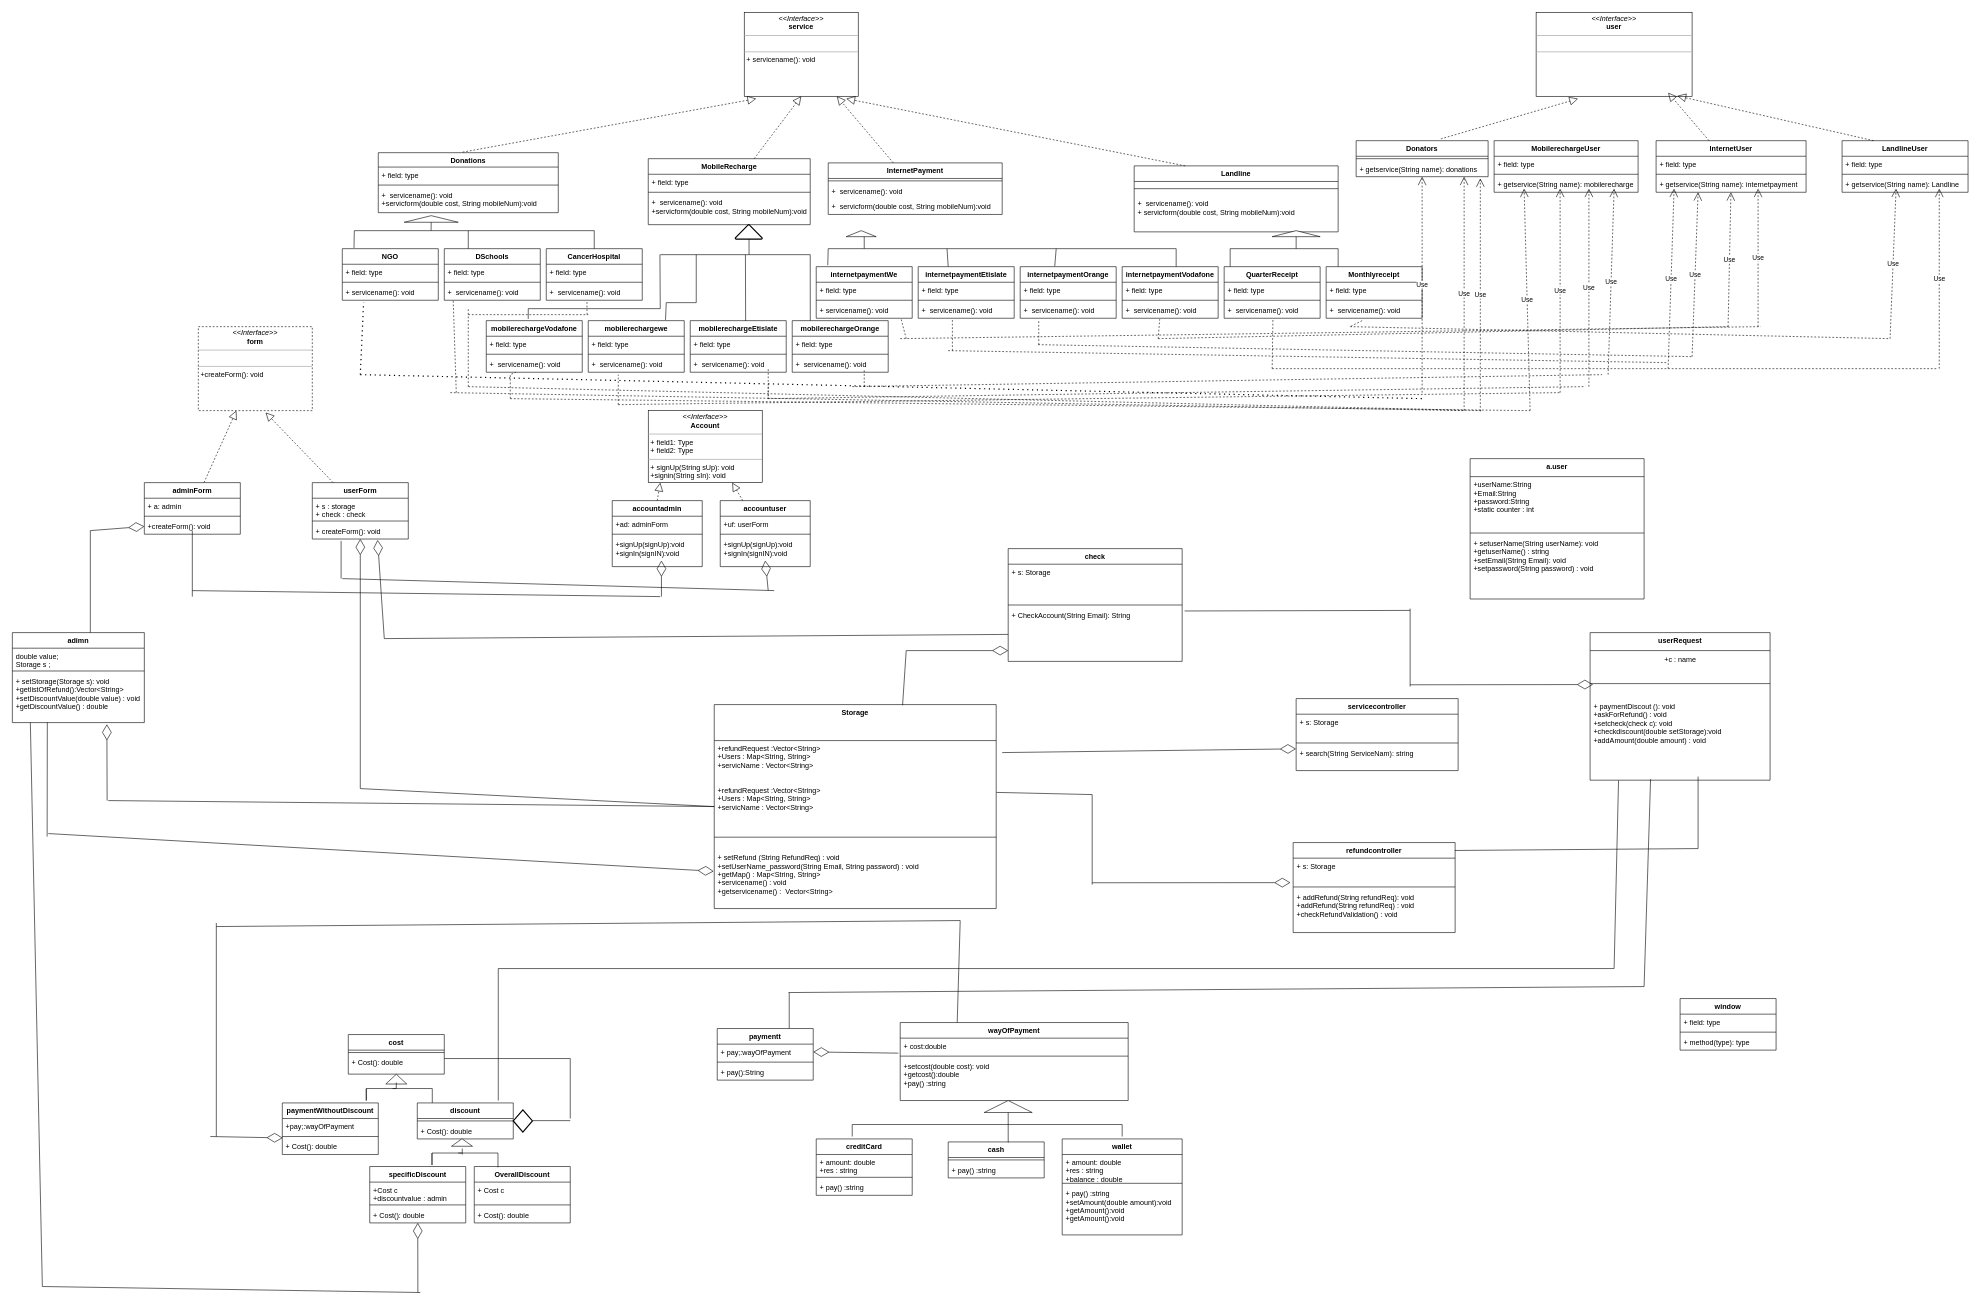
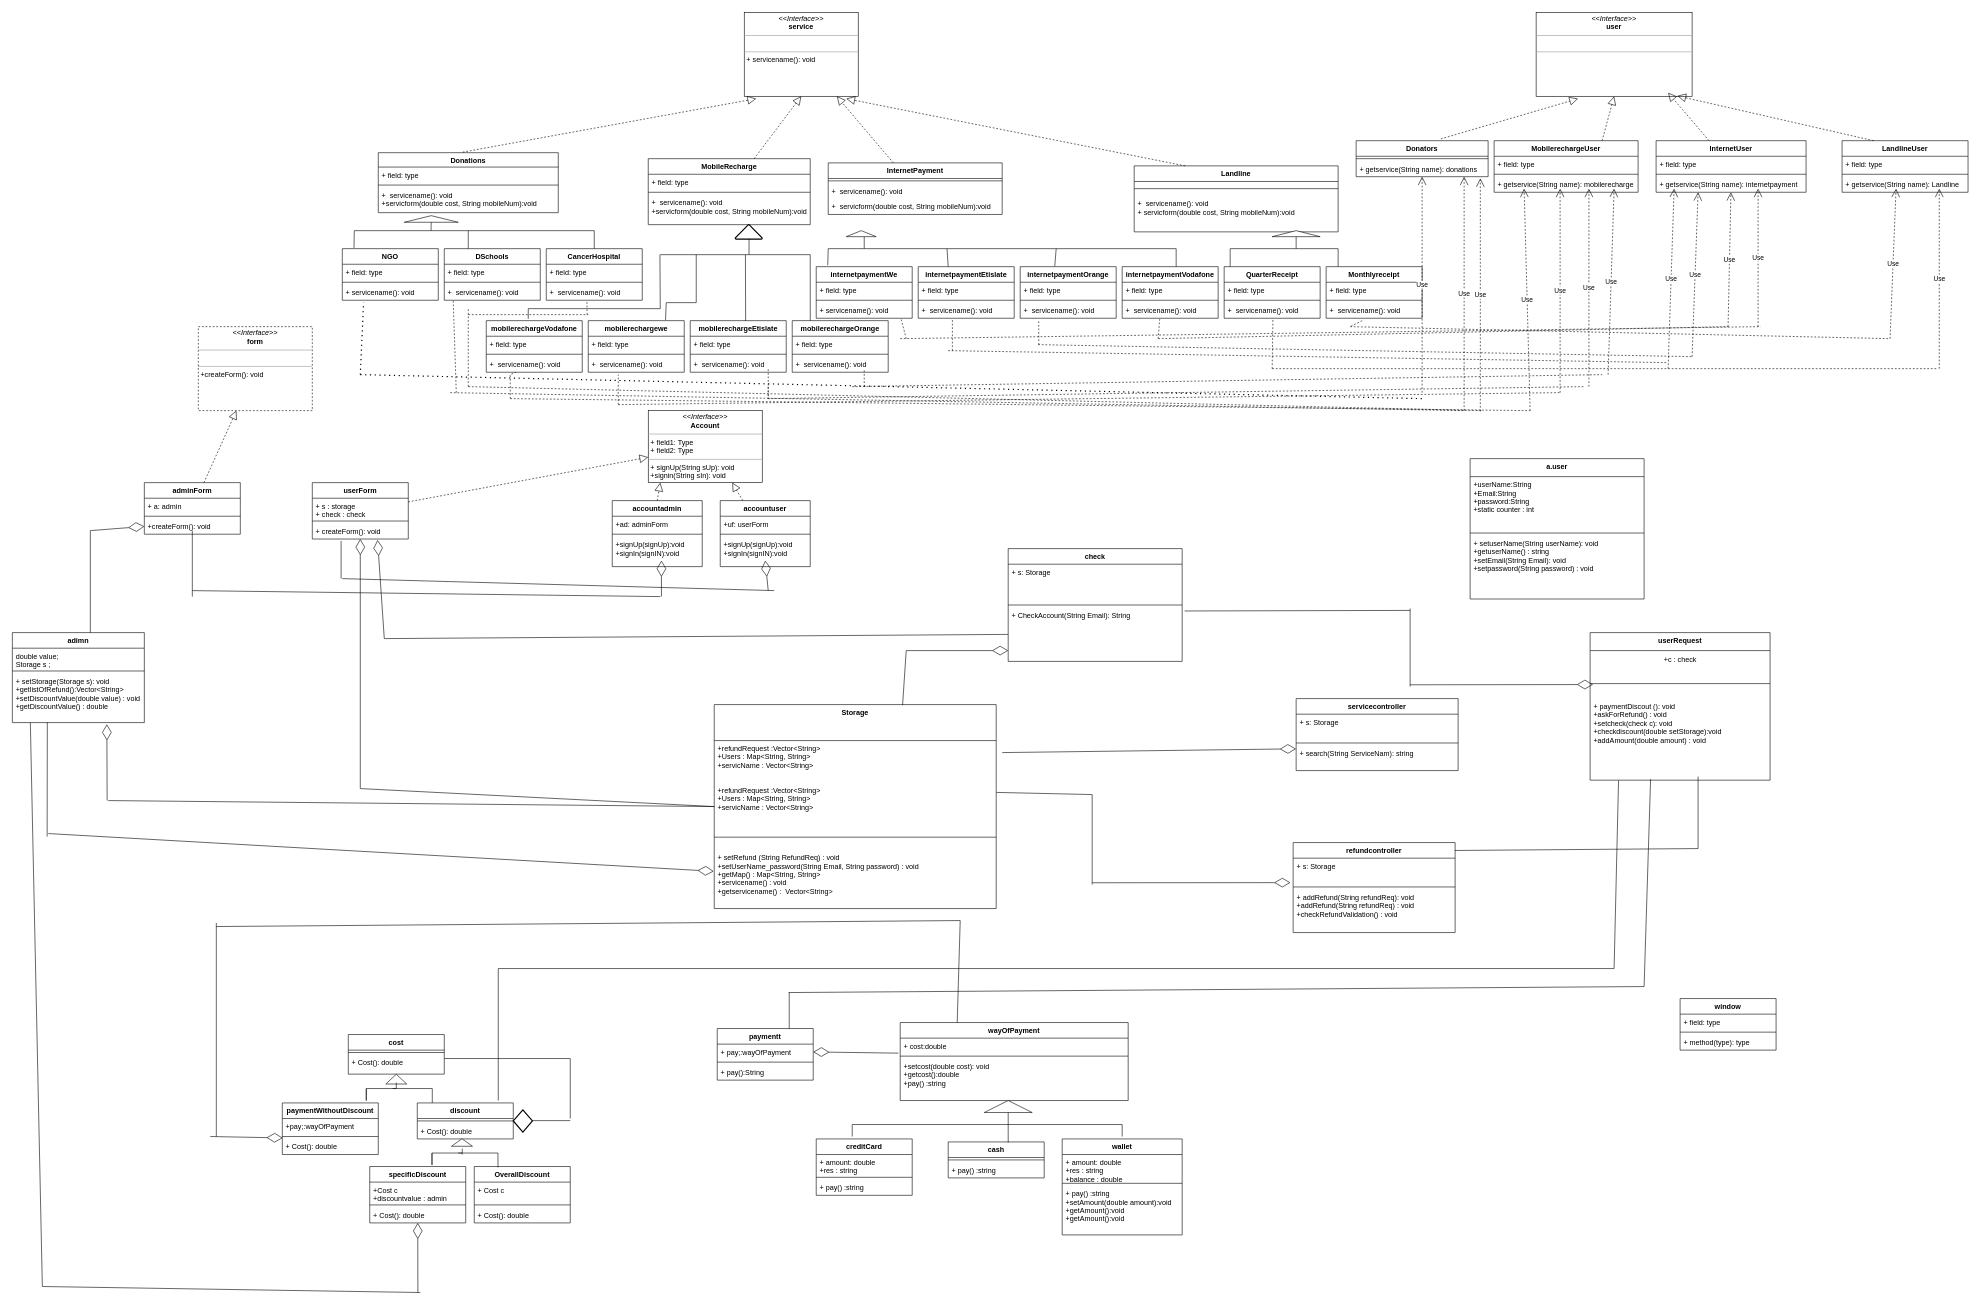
edge "MobilerechargeUser" -> "<<Interface>> user": added
edge "userForm" -> "<<Interface>> form +createForm(): void": now "userForm" -> "<<Interface>> Account + field1: Type + field2: Type + signUp(String sUp): void +signin(String sIn): void"
node "+c : name": label "+c : name" -> "+c : check"
